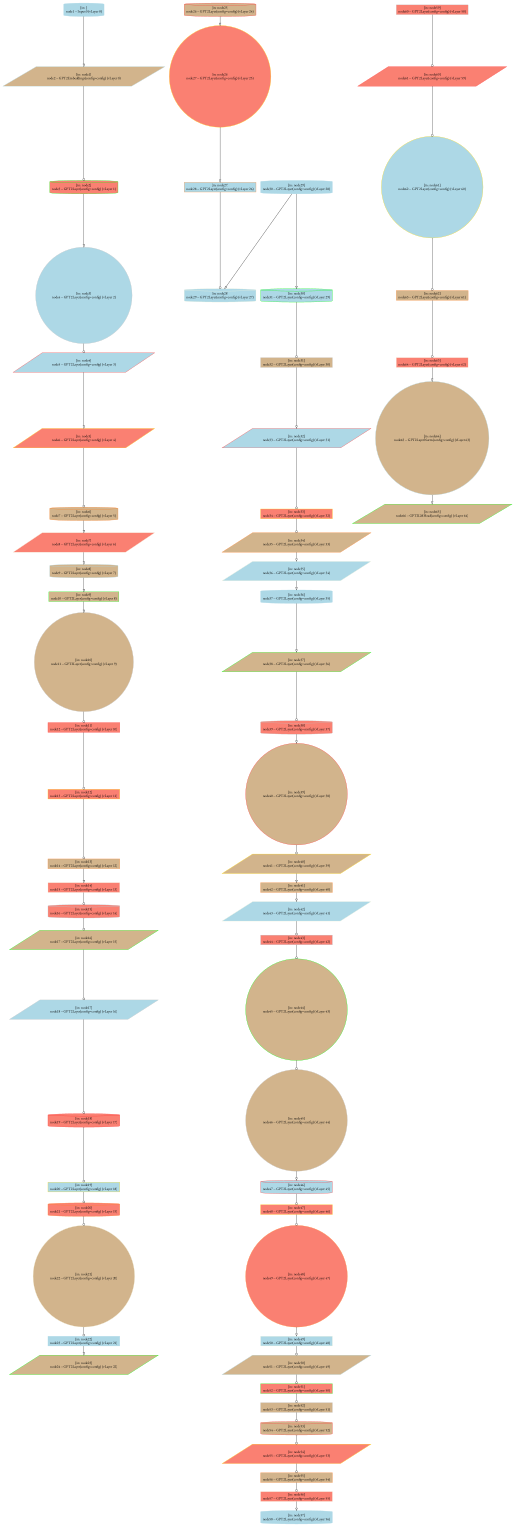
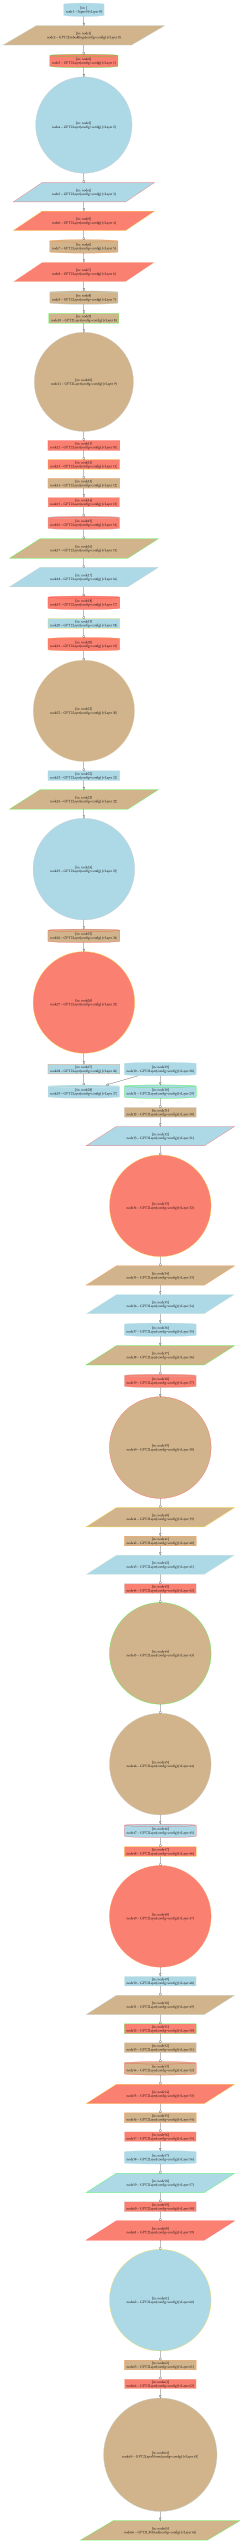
node "[in: node33] node34 -- GPT2Layer(config=config) (vLayer 32)": shape box -> circle
node "[in: node24] node25 -- GPT2Layer(config=config) (vLayer 23)": added
node "[in: node58] node59 -- GPT2Layer(config=config) (vLayer 57)": added
